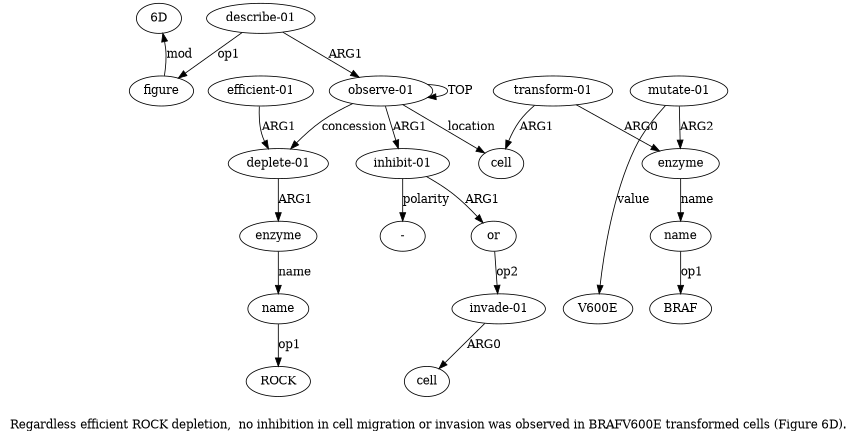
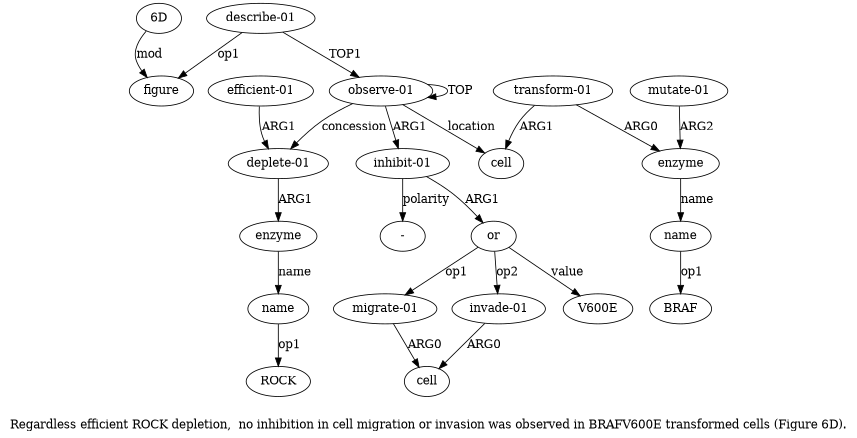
edge "describe-01" -> "observe-01": label "ARG1" -> "TOP1"
edge "figure" -> "6D": reversed
edge "mutate-01" -> "V600E": now "or" -> "V600E"
node "migrate-01": added
